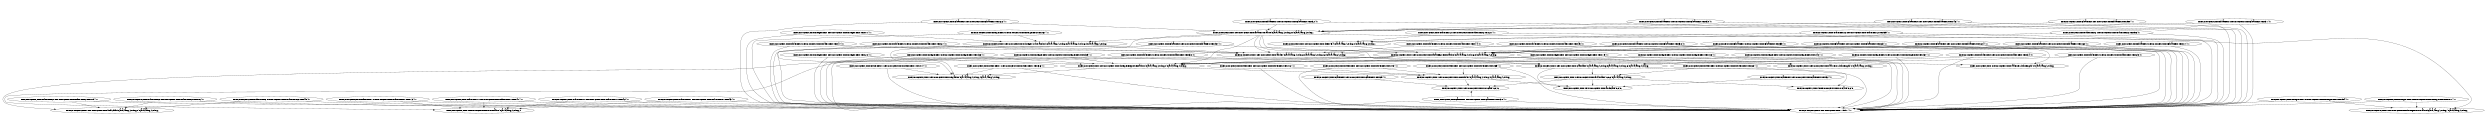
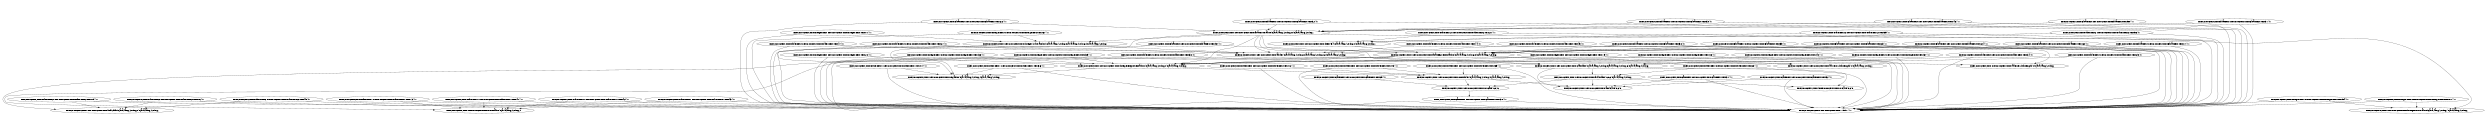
node "Lnet/mooctest/ALUGateTest net.mooctest.ALUGateTest.test31()V": added
node "Lnet/mooctest/ALU test.mooctest.ALU.andGate(CC)C": label "Lnet/mooctest/ALU test.mooctest.ALU.andGate(CC)C" -> "Lnet/mooctest/ALU net.mooctest.ALU.andGate(CC)C"
edge "Lnet/mooctest/ALUGateTest net.mooctest.ALUGateTest.test30()V" -> "Lnet/mooctest/ALU net.mooctest.ALU.xorGate(CC)C": reversed
edge "Lnet/mooctest/ALUGateTest net.mooctest.ALUGateTest.test32()V" -> "Lnet/mooctest/ALU net.mooctest.ALU.<init>()V": added
